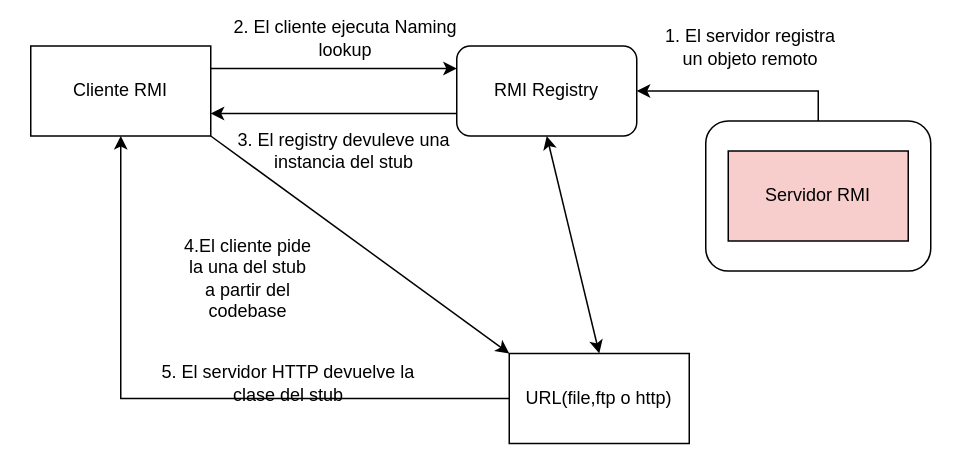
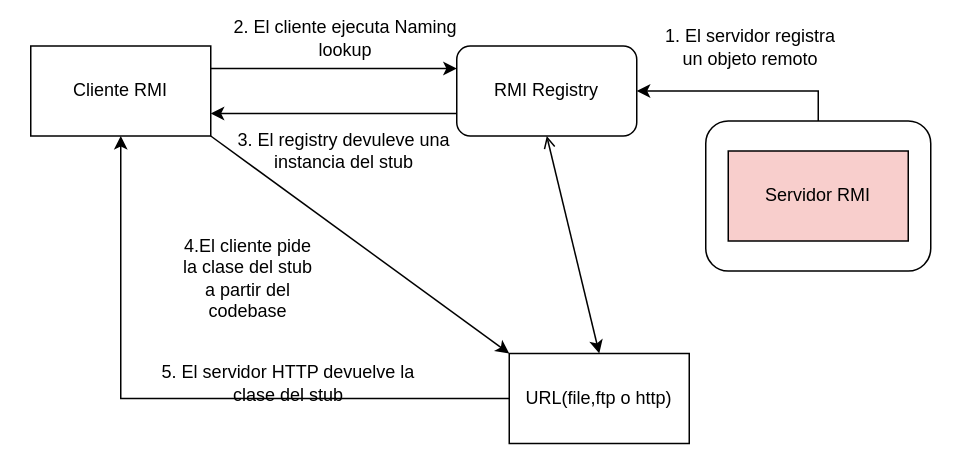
edge "RMI Registry" -- "URL(file,ftp o http)": arrowhead classic -> open
node "4.El cliente pide la una del stub a partir del codebase": label "4.El cliente pide la una del stub a partir del codebase" -> "4.El cliente pide la clase del stub a partir del codebase"
